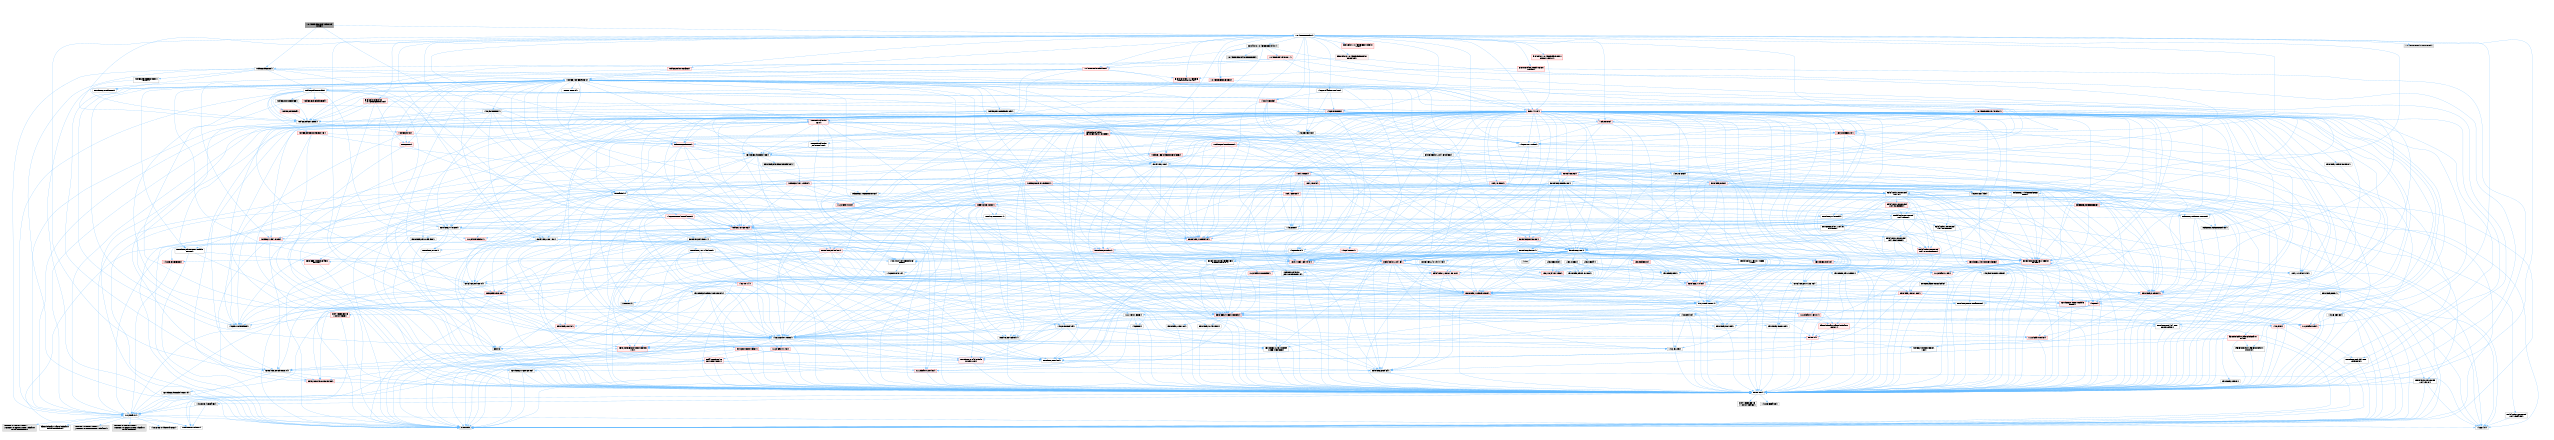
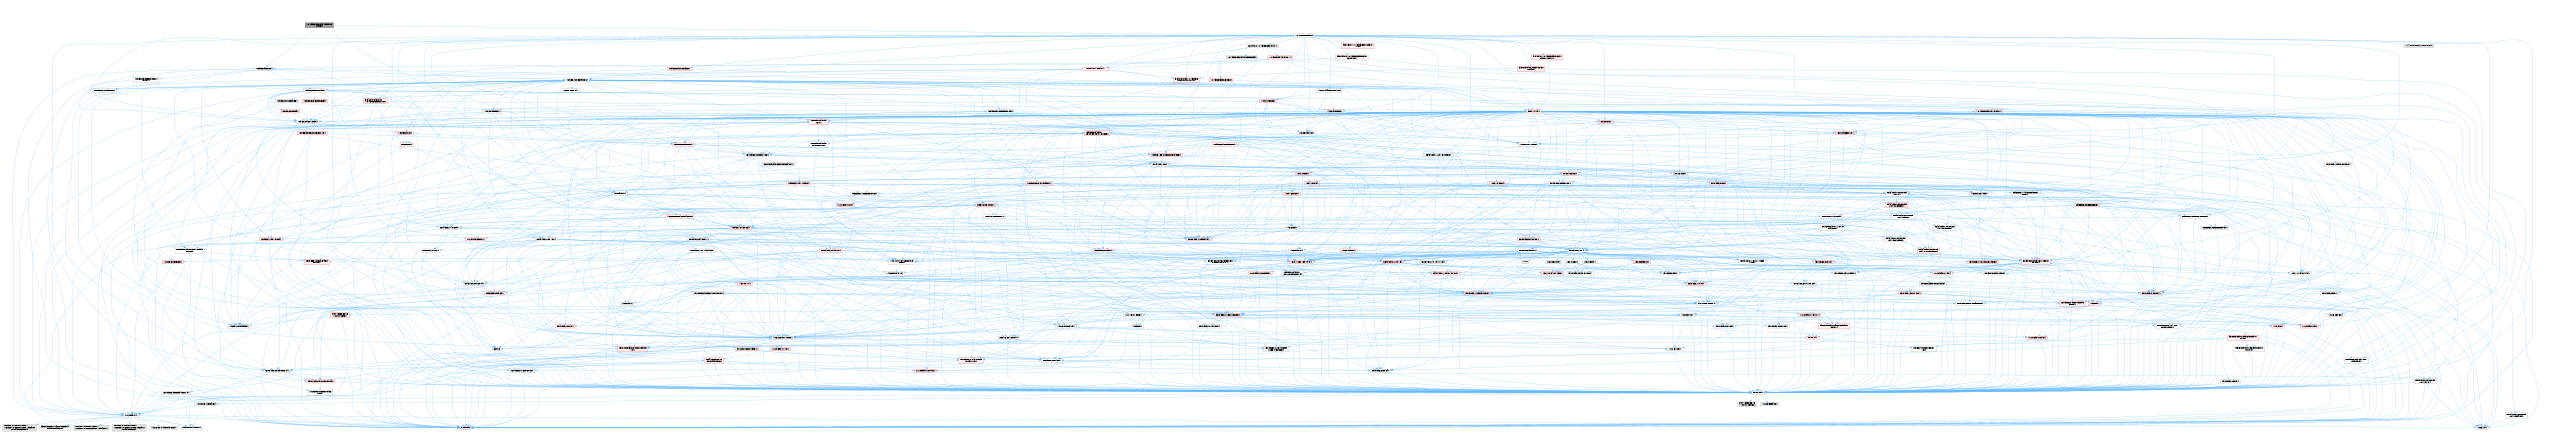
node "MovieSceneSignedObject.h": label "MovieSceneSignedObject.h" -> "ContainerAllocation.h"
node "CriticalSection/ArchiveUObject.h": label "CriticalSection/ArchiveUObject.h" -> "Serialization/ArchiveUObject.h"
node "Templates/RemoveExtent.h": removed
node "Templates/AndOrNot.h": removed
node "ProfilingDebugging /FormatStringSan.h": label "ProfilingDebugging /FormatStringSan.h" -> "ProfilingDebugging /CpuProfilerTrace.h"
node "Misc/StaticAssertComplete Type.h": added
